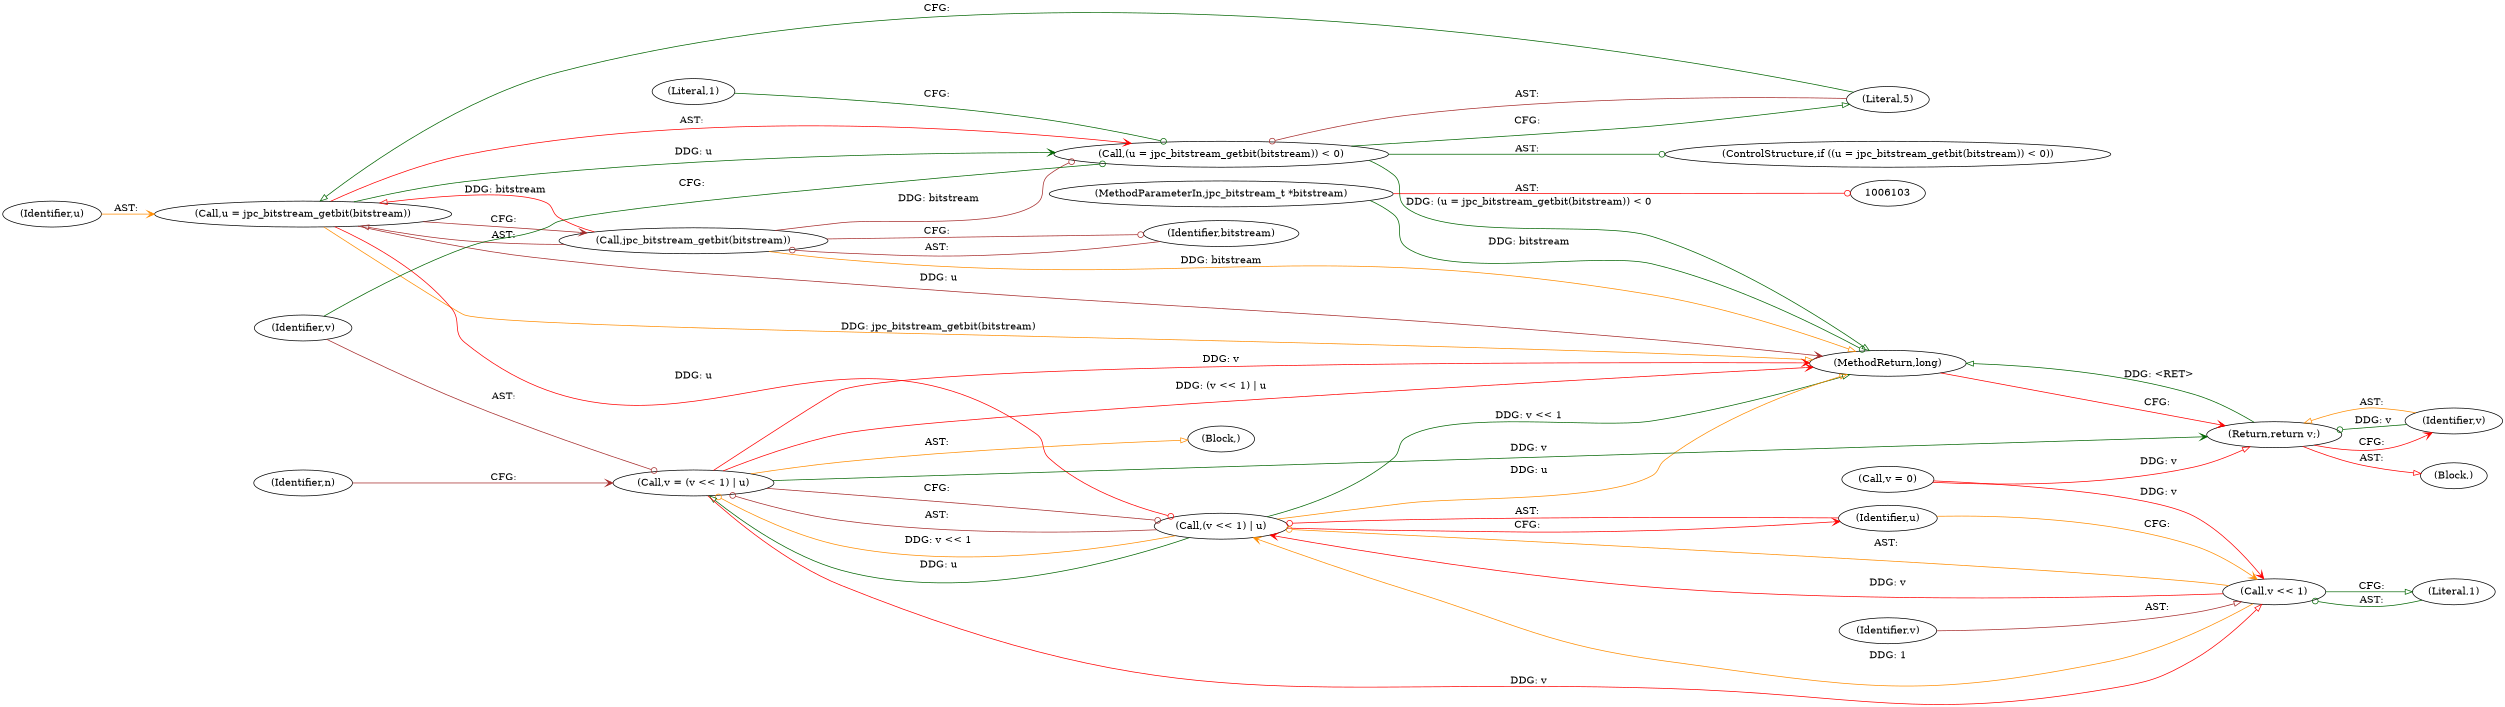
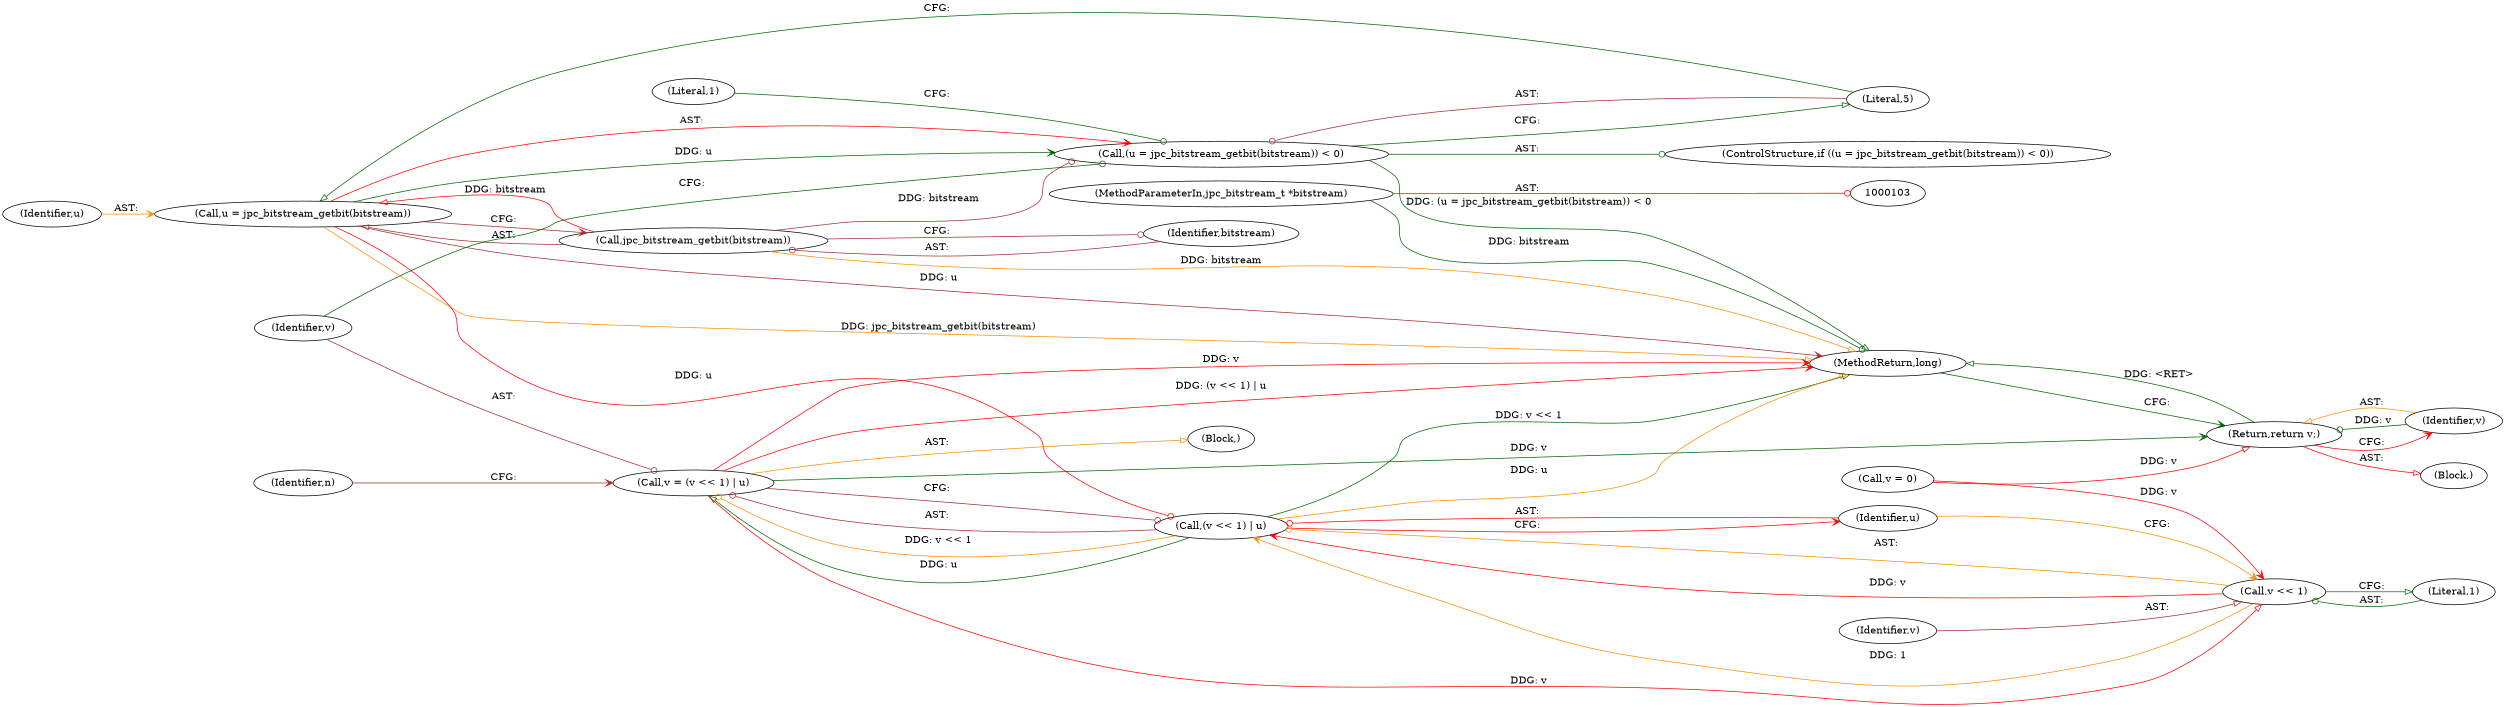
node "1006103": label "1006103" -> "1000103"
edge "(MethodReturn,long)" -> "(Return,return v;)": color red -> darkgreen
